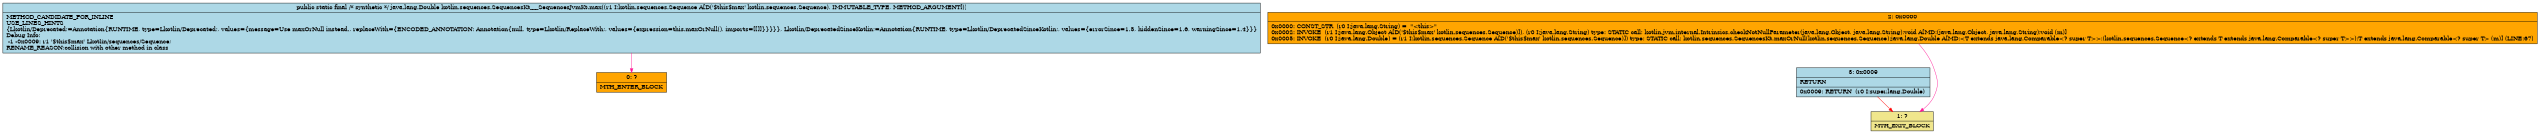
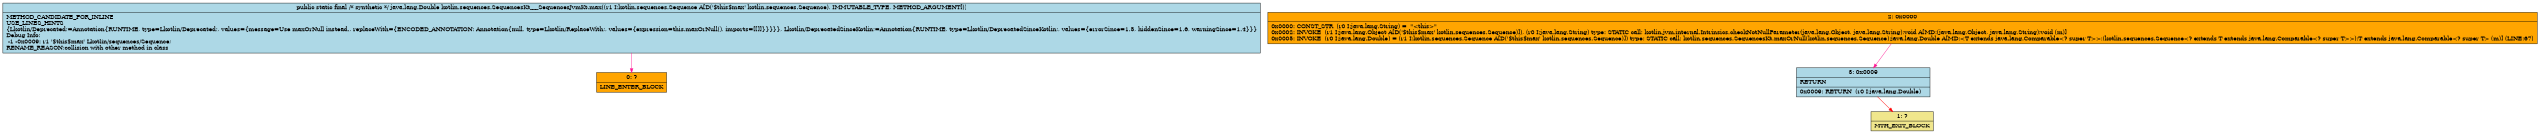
edge "2: 0x0000" -> "1: ?": now "2: 0x0000" -> "3: 0x0009"
node "0: ?": text "MTH_ENTER_BLOCK" -> "LINE_ENTER_BLOCK"
node "3: 0x0009": text "0x0009: RETURN  (r0 I:super.lang.Double)" -> "0x0009: RETURN  (r0 I:java.lang.Double)"
